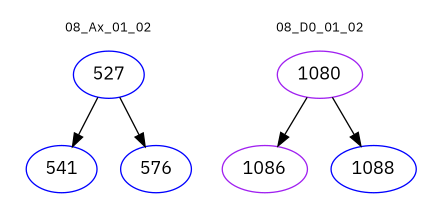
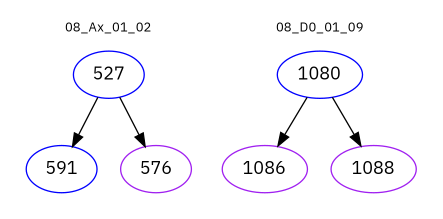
cluster "08_D0_01_02": label "08_D0_01_02" -> "08_D0_01_09"
node "1080": color purple -> blue
node "541": label "541" -> "591"
node "576": color blue -> purple
node "1088": color blue -> purple
